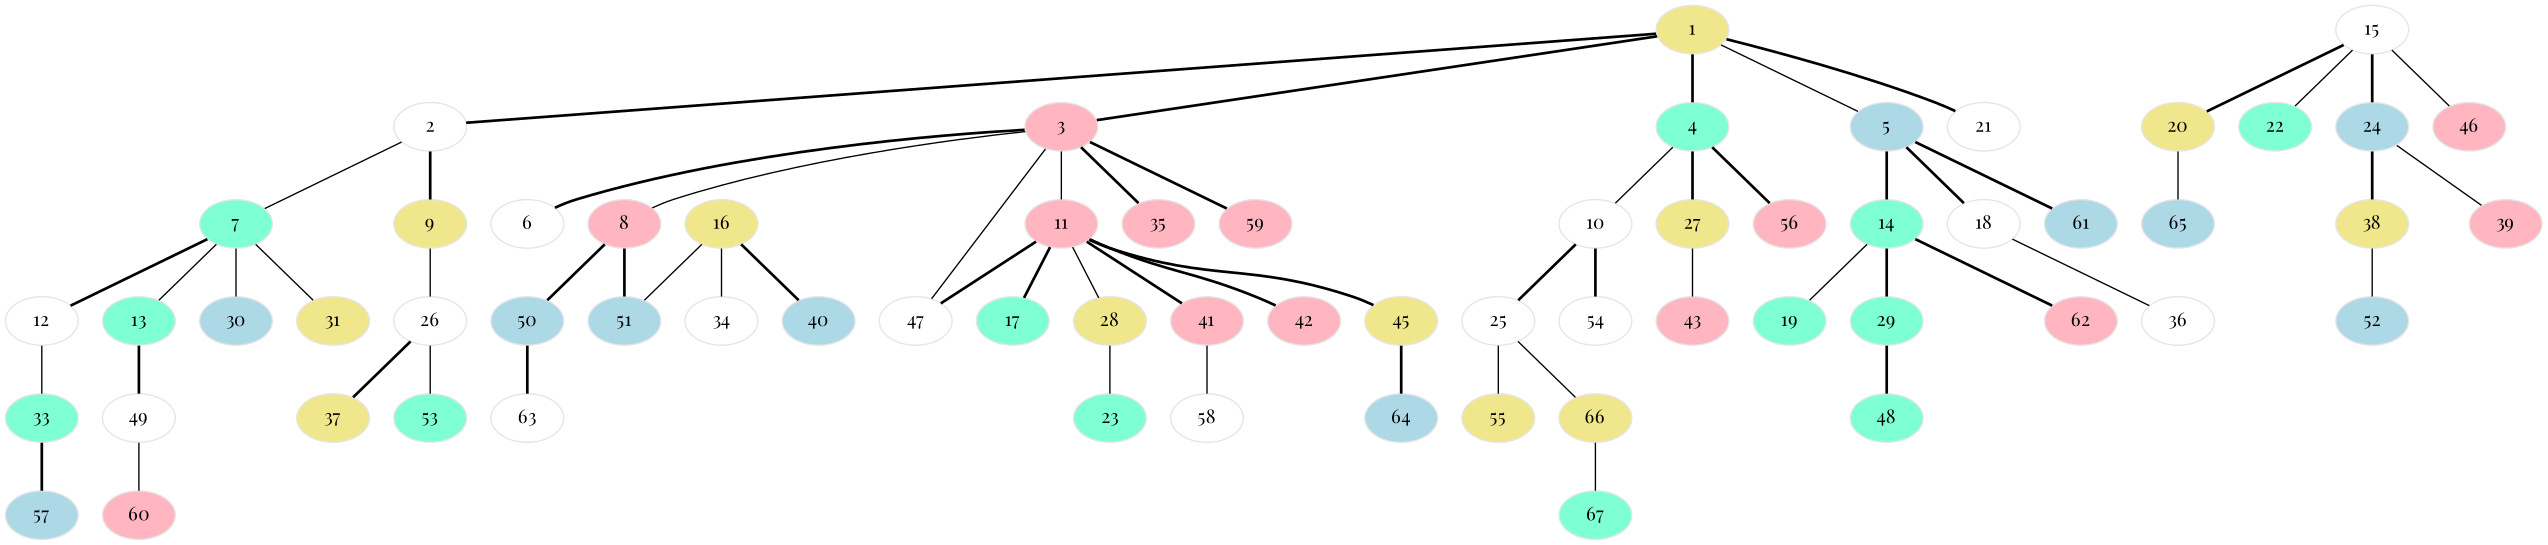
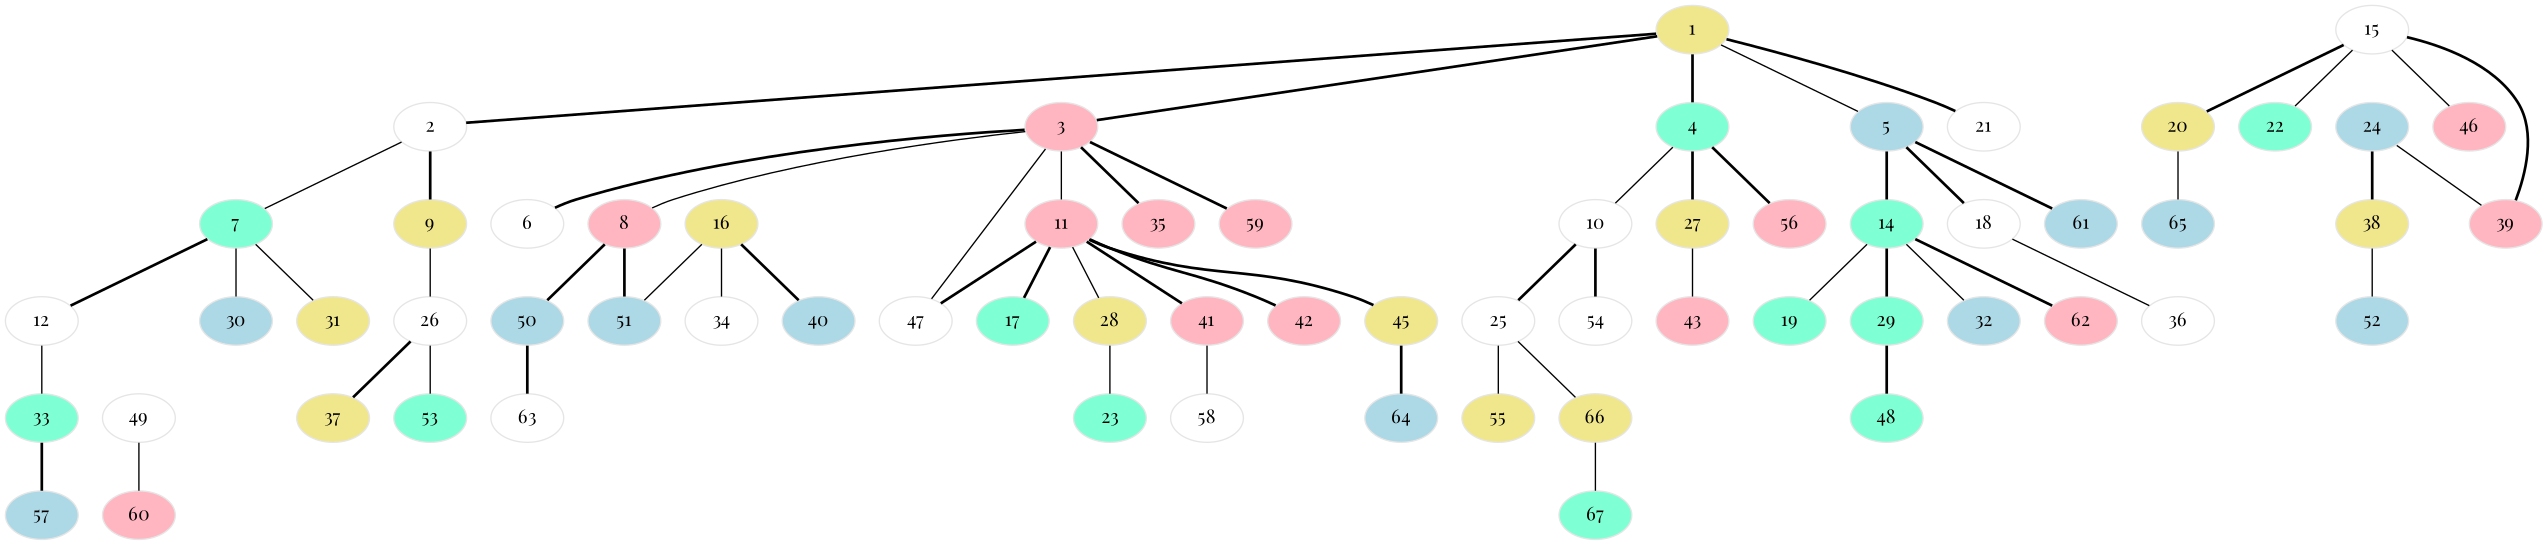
edge "15" -- "24": now "15" -- "39"
node "13": removed
node "32": added
